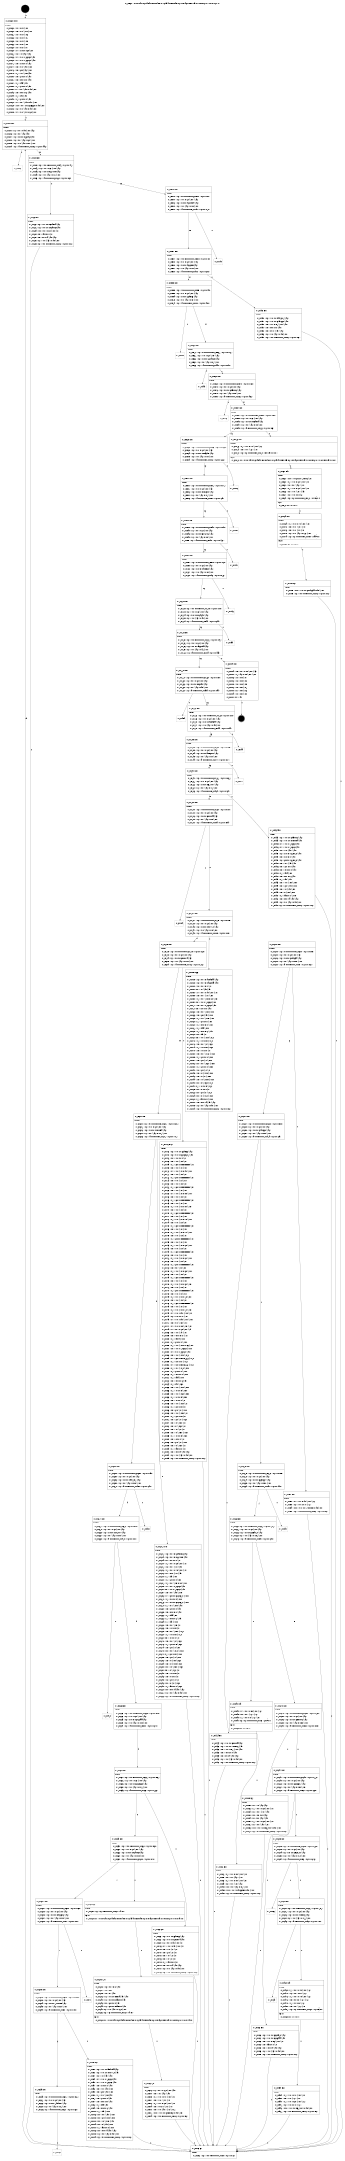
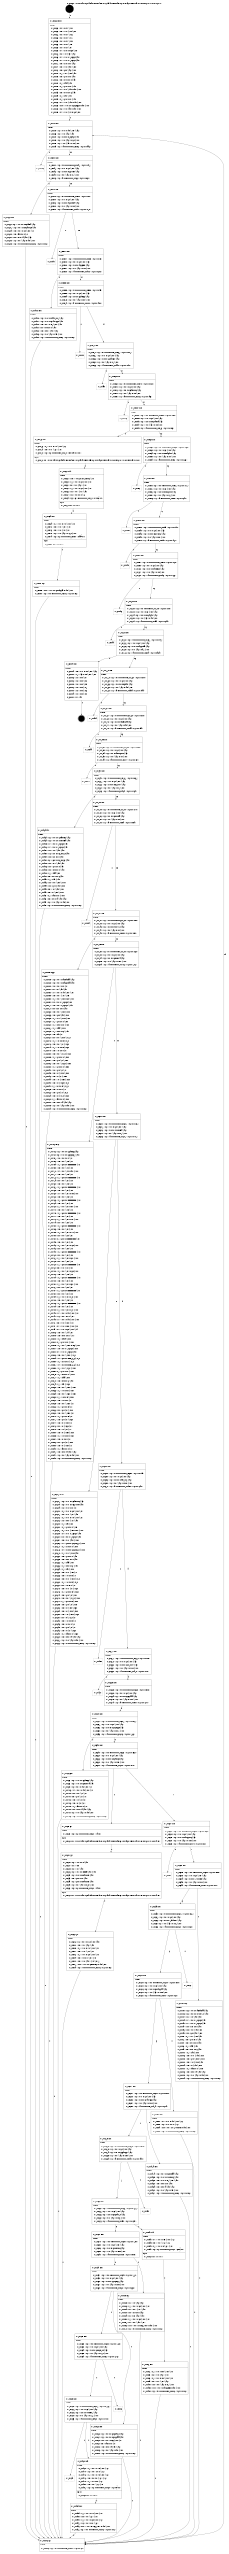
edge "0x4015ef [28]" -> "0x40160b [28]": added, label "6"
